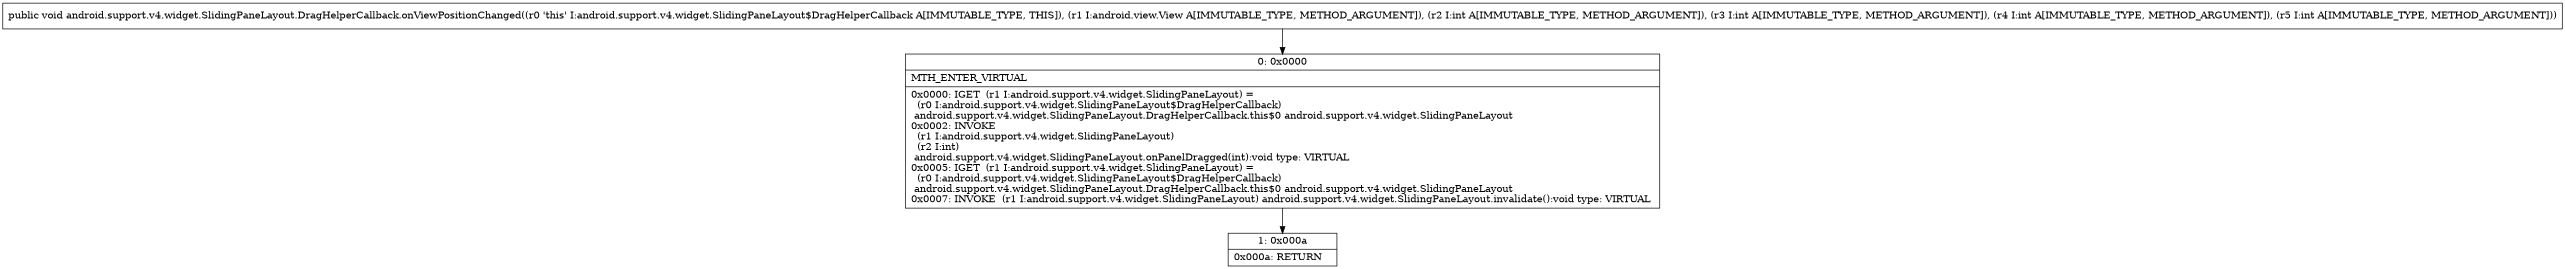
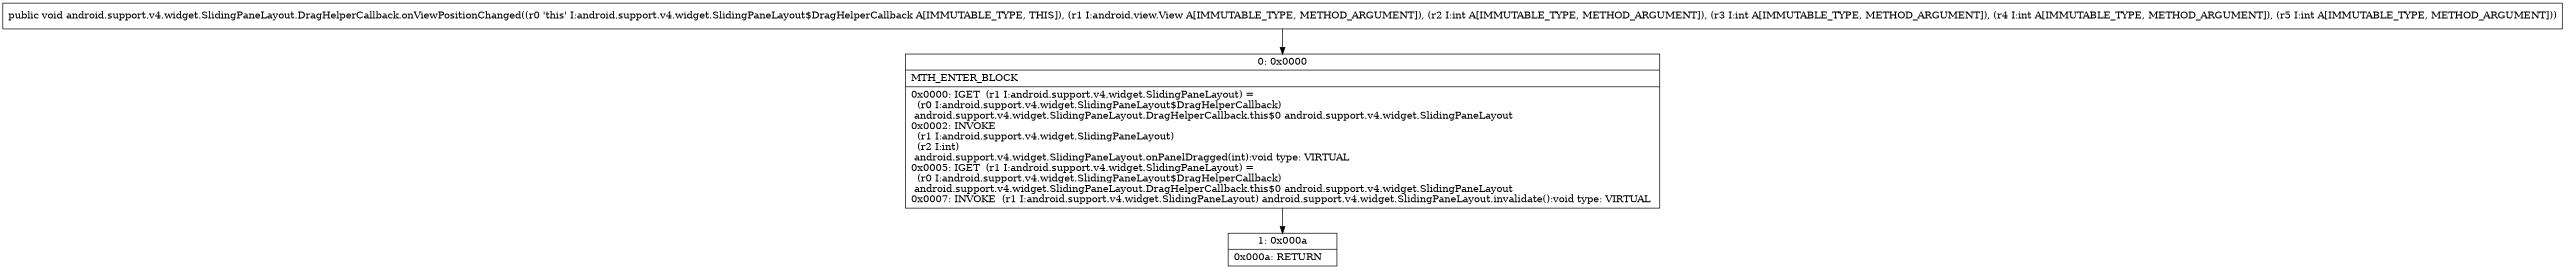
node "0: 0x0000": text "MTH_ENTER_VIRTUAL" -> "MTH_ENTER_BLOCK"
